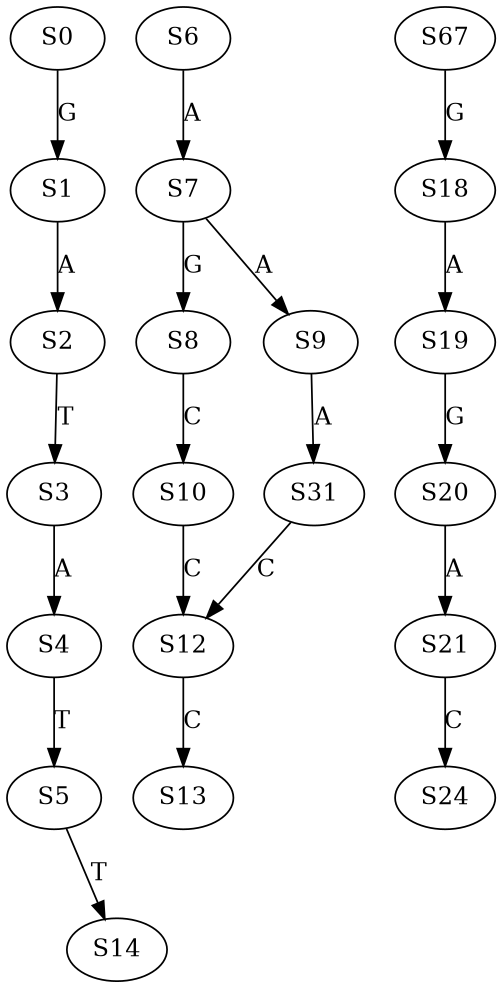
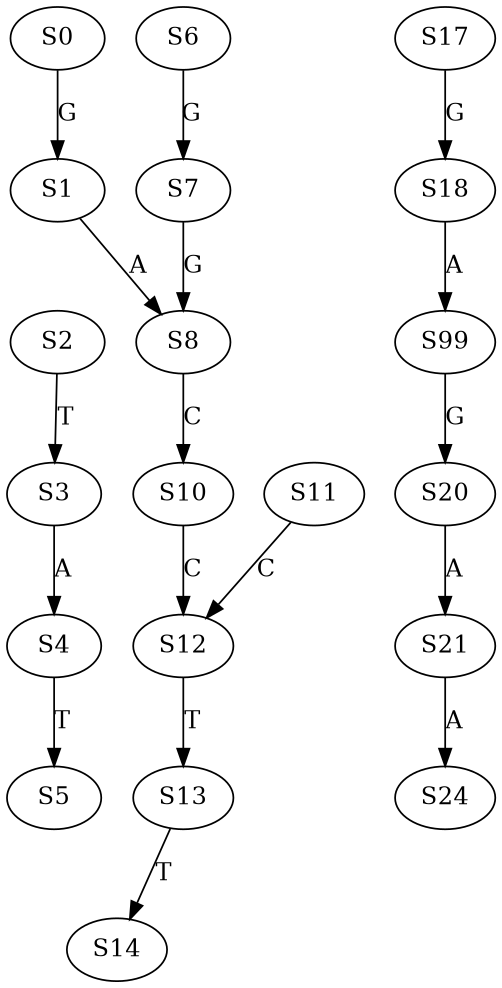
node "S67": label "S67" -> "S17"
edge "S6" -> "S7": label "A" -> "G"
edge "S1" -> "S2": now "S1" -> "S8"
node "S9": removed
node "S19": label "S19" -> "S99"
node "S31": label "S31" -> "S11"
edge "S12" -> "S13": label "C" -> "T"
edge "S21" -> "S24": label "C" -> "A"
edge "S5" -> "S14": now "S13" -> "S14"
